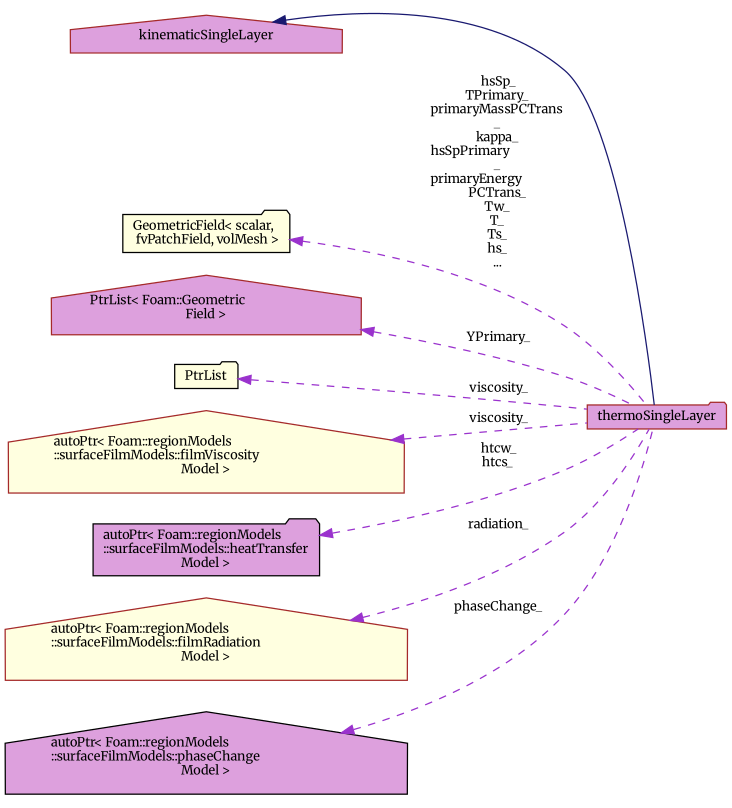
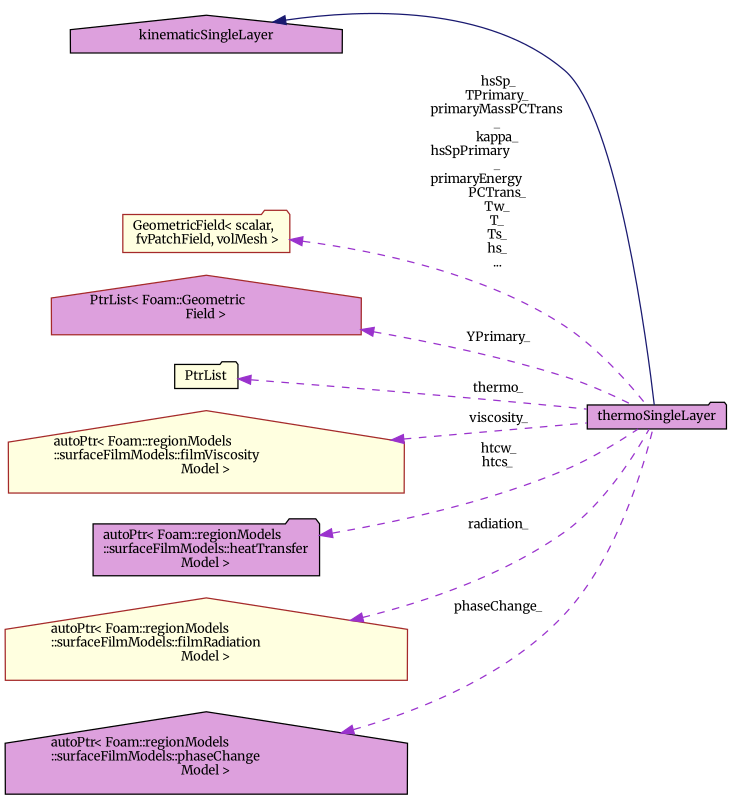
node "kinematicSingleLayer": color brown -> black
node "GeometricField< scalar, fvPatchField, volMesh >": color black -> brown
edge "thermoSingleLayer" -> "PtrList": label " viscosity_" -> " thermo_"
node "thermoSingleLayer": color brown -> black
